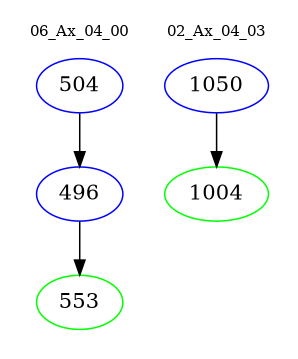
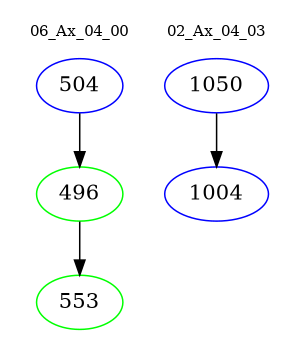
node "496": color blue -> green
node "1004": color green -> blue
